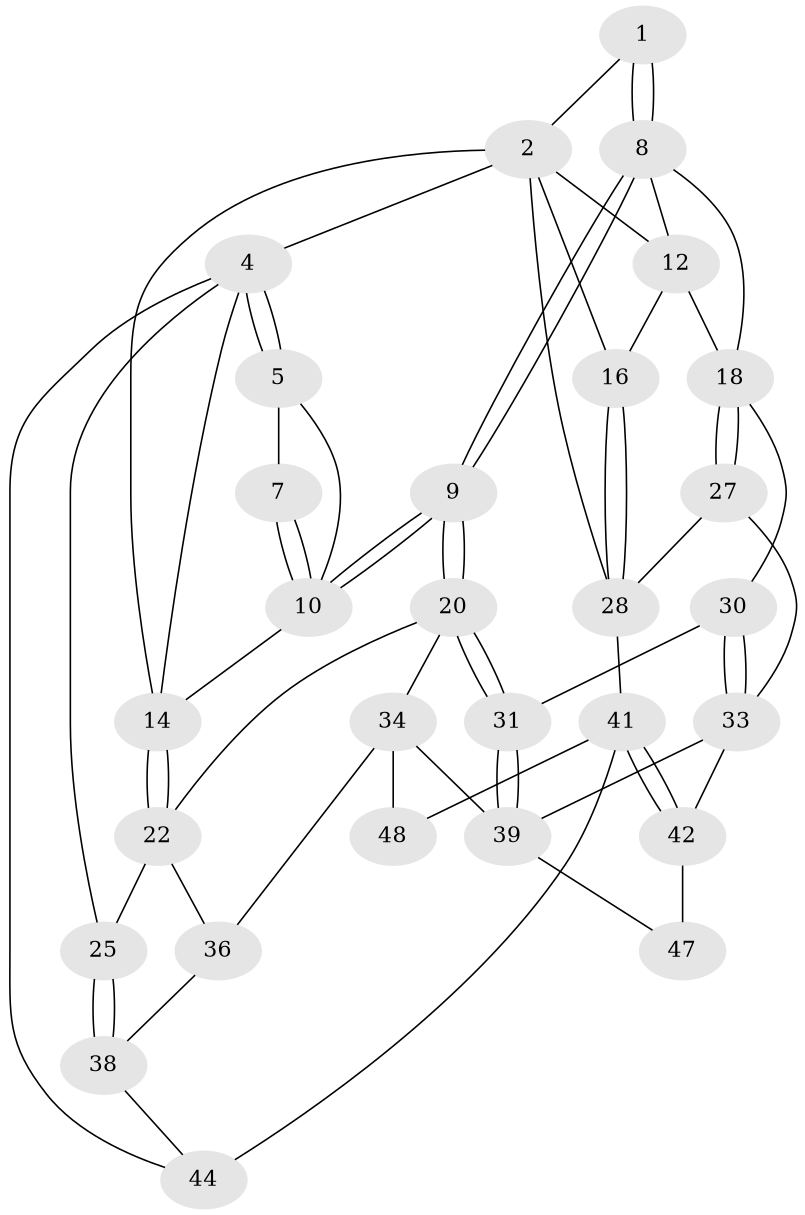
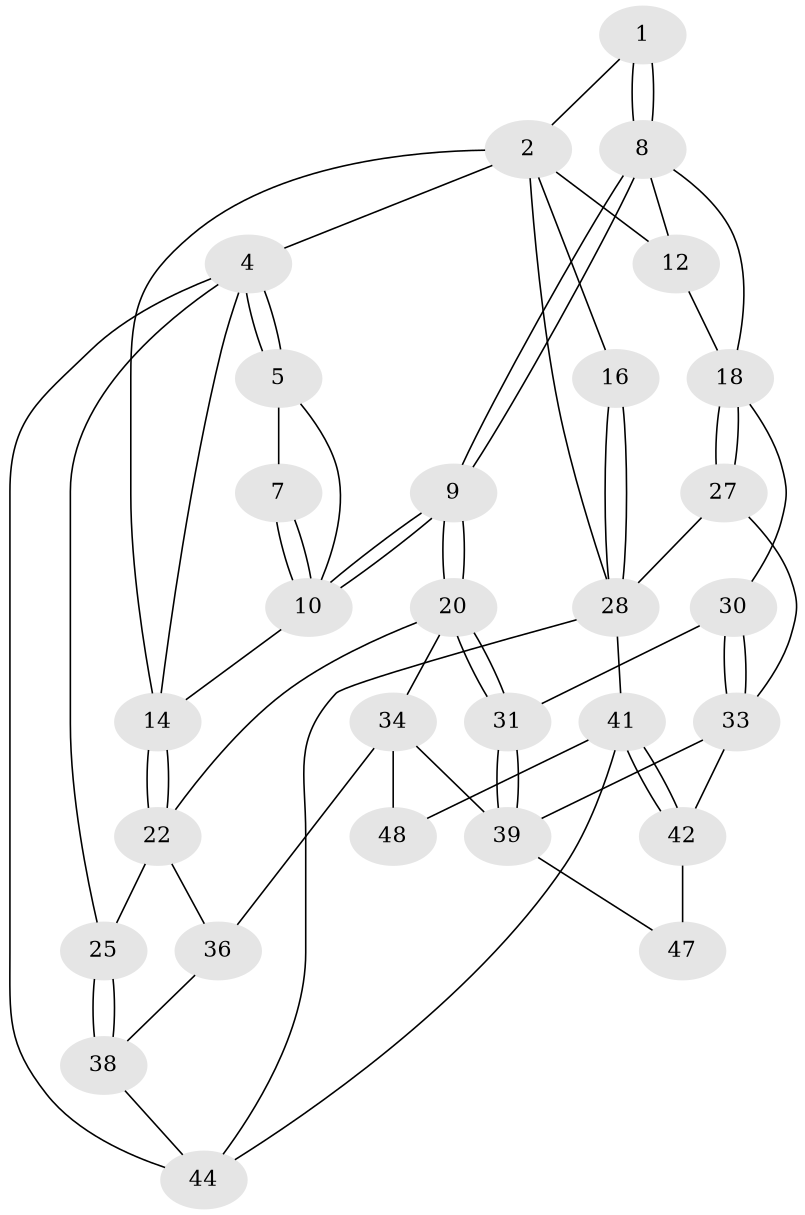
edge "12" -- "16": removed
edge "28" -- "44": added
